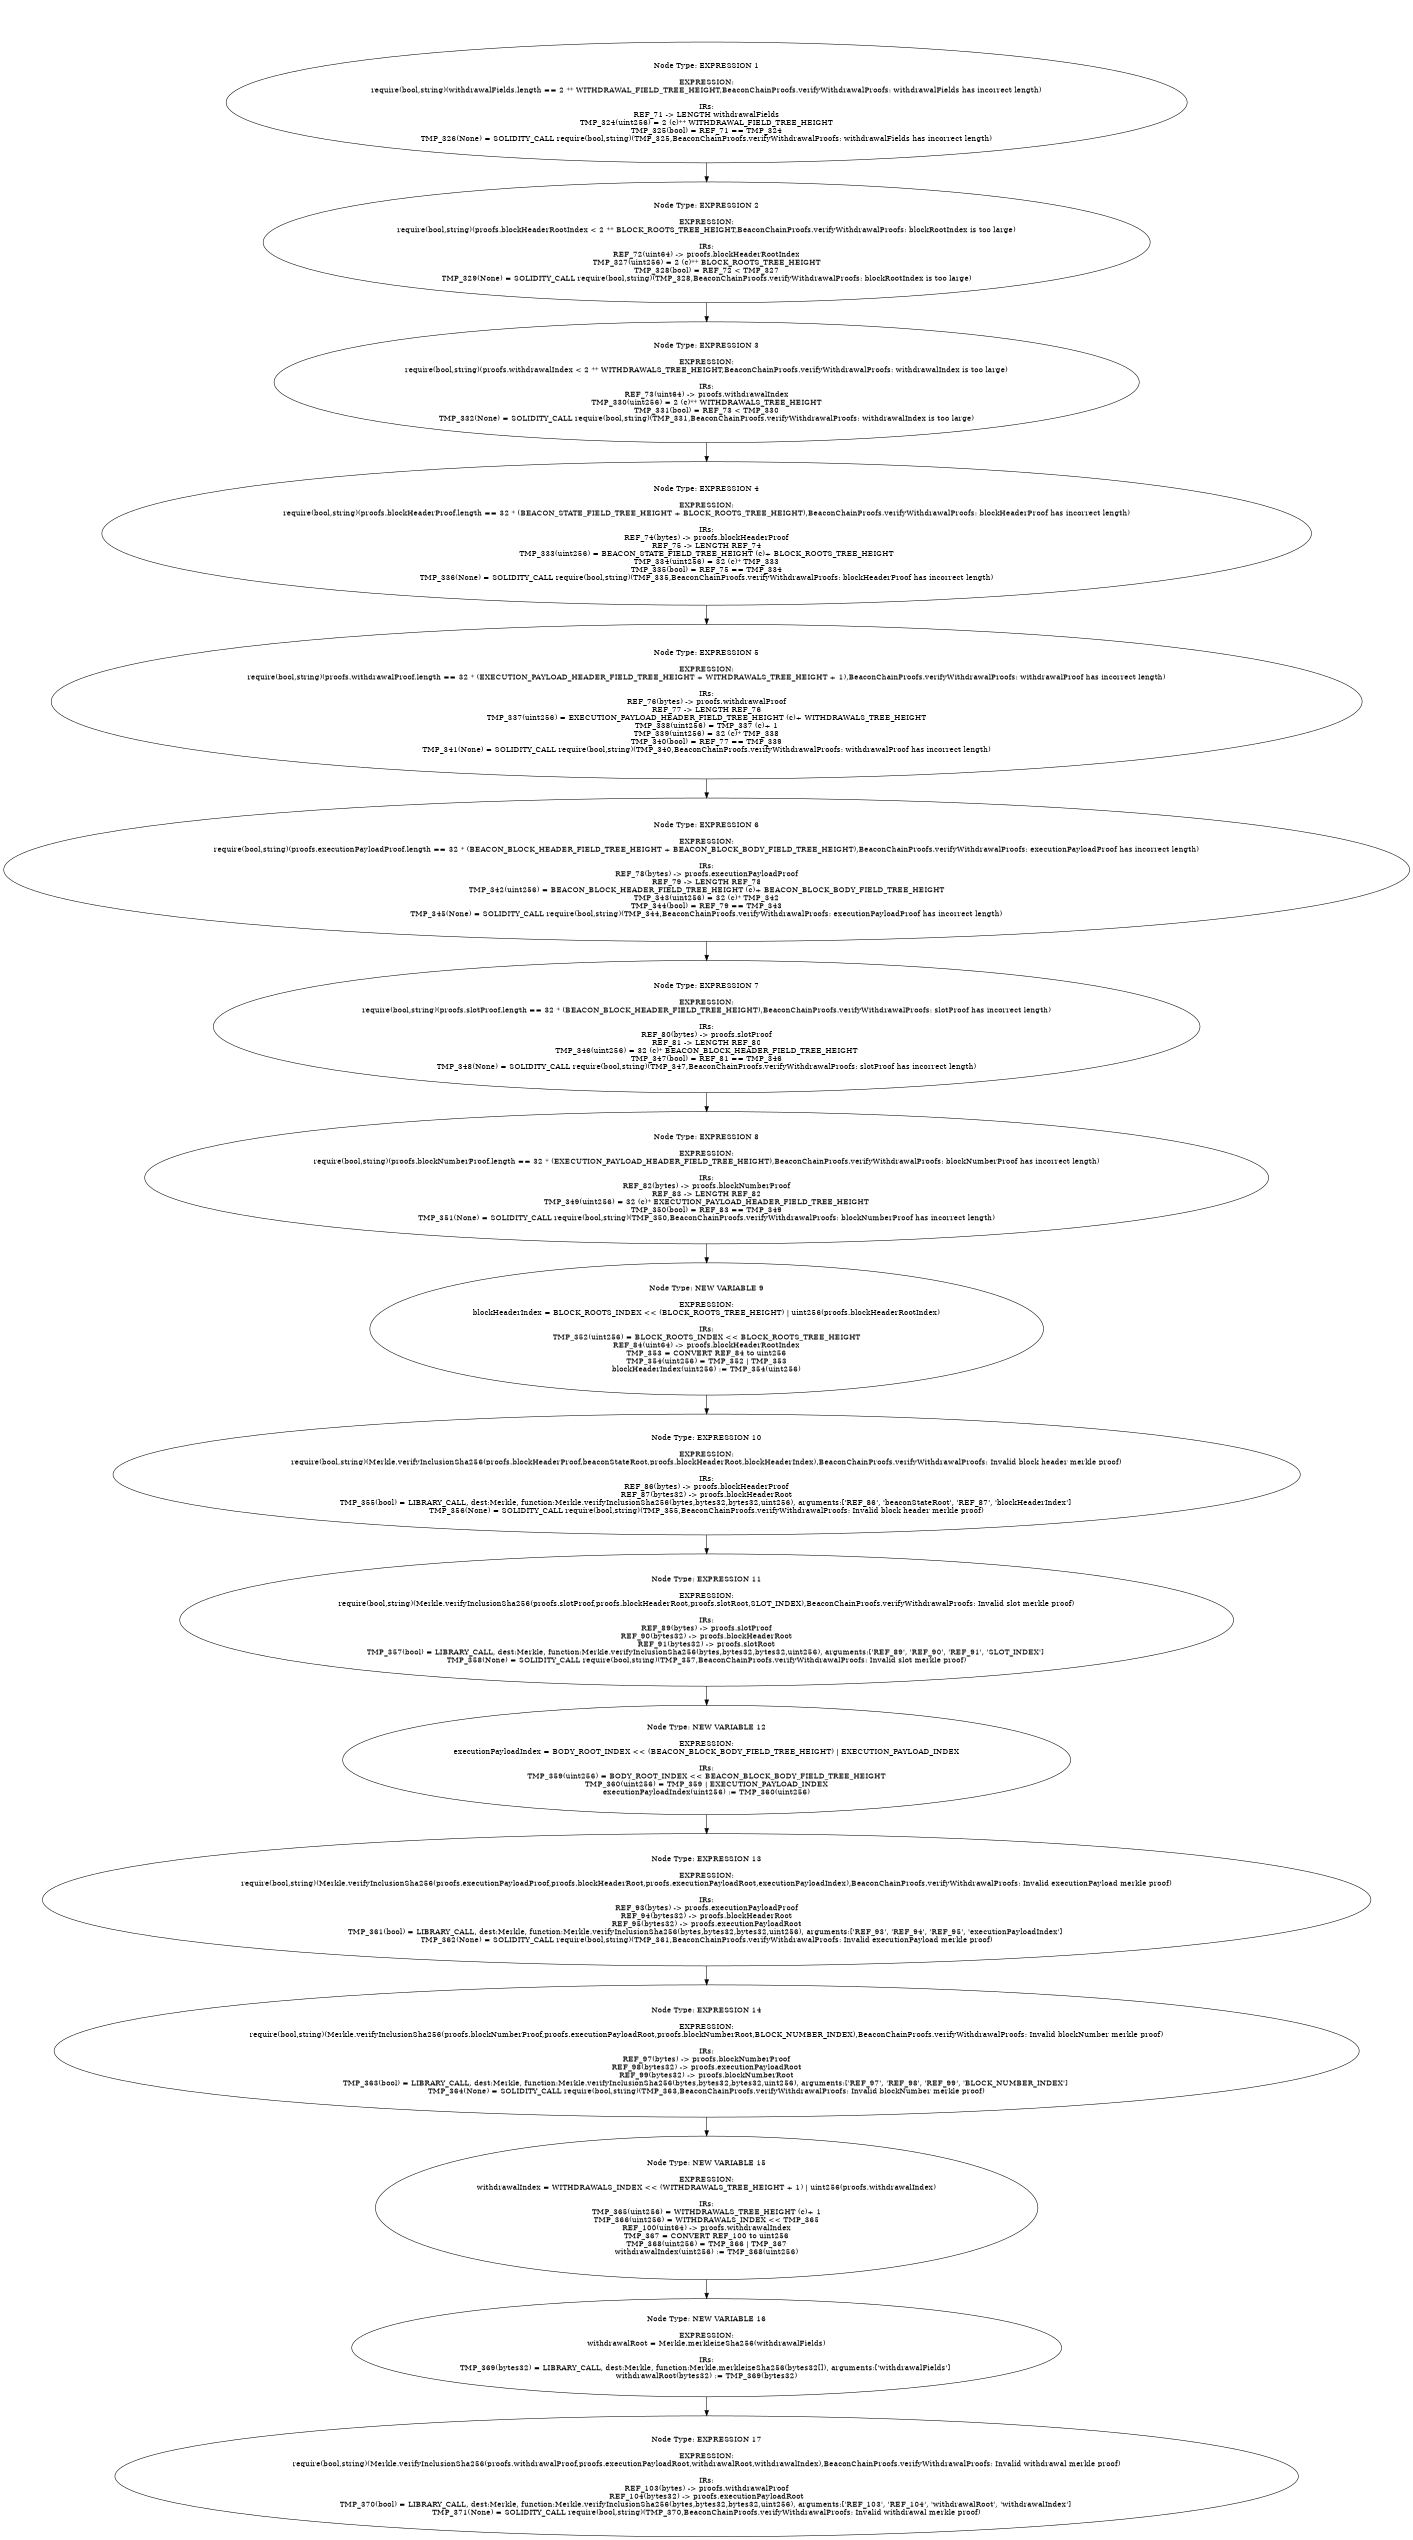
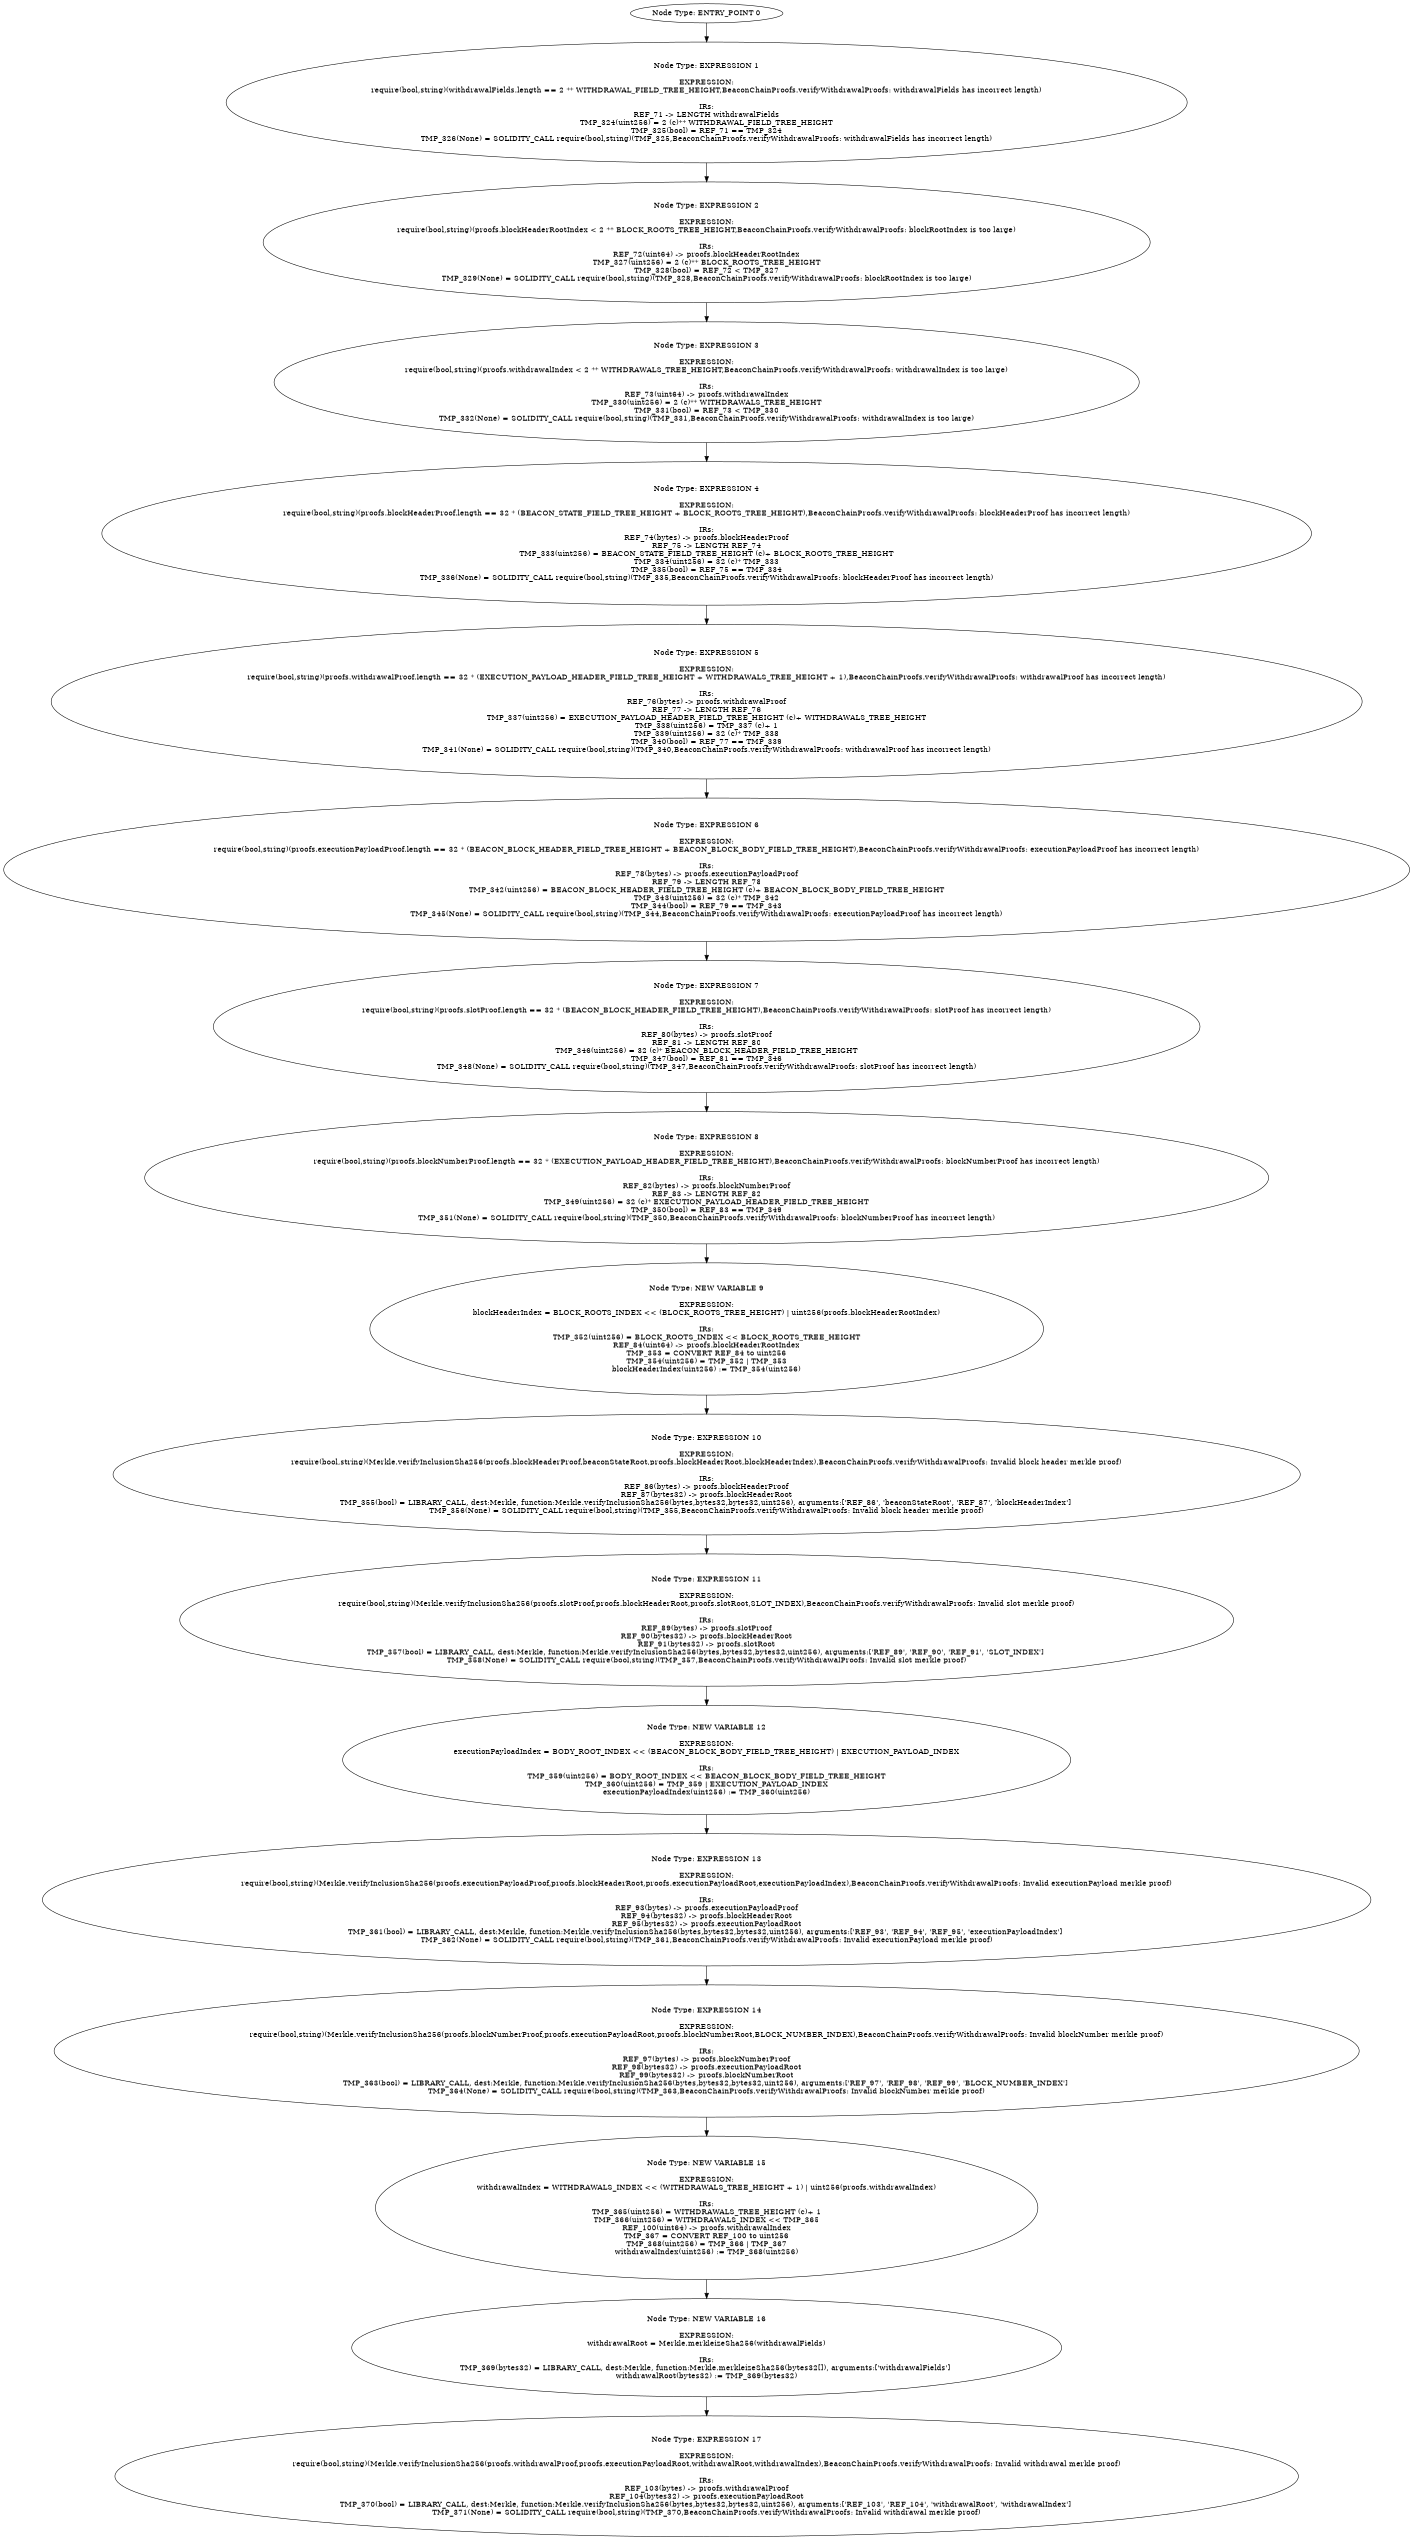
node "Node Type: ENTRY_POINT 0": added
